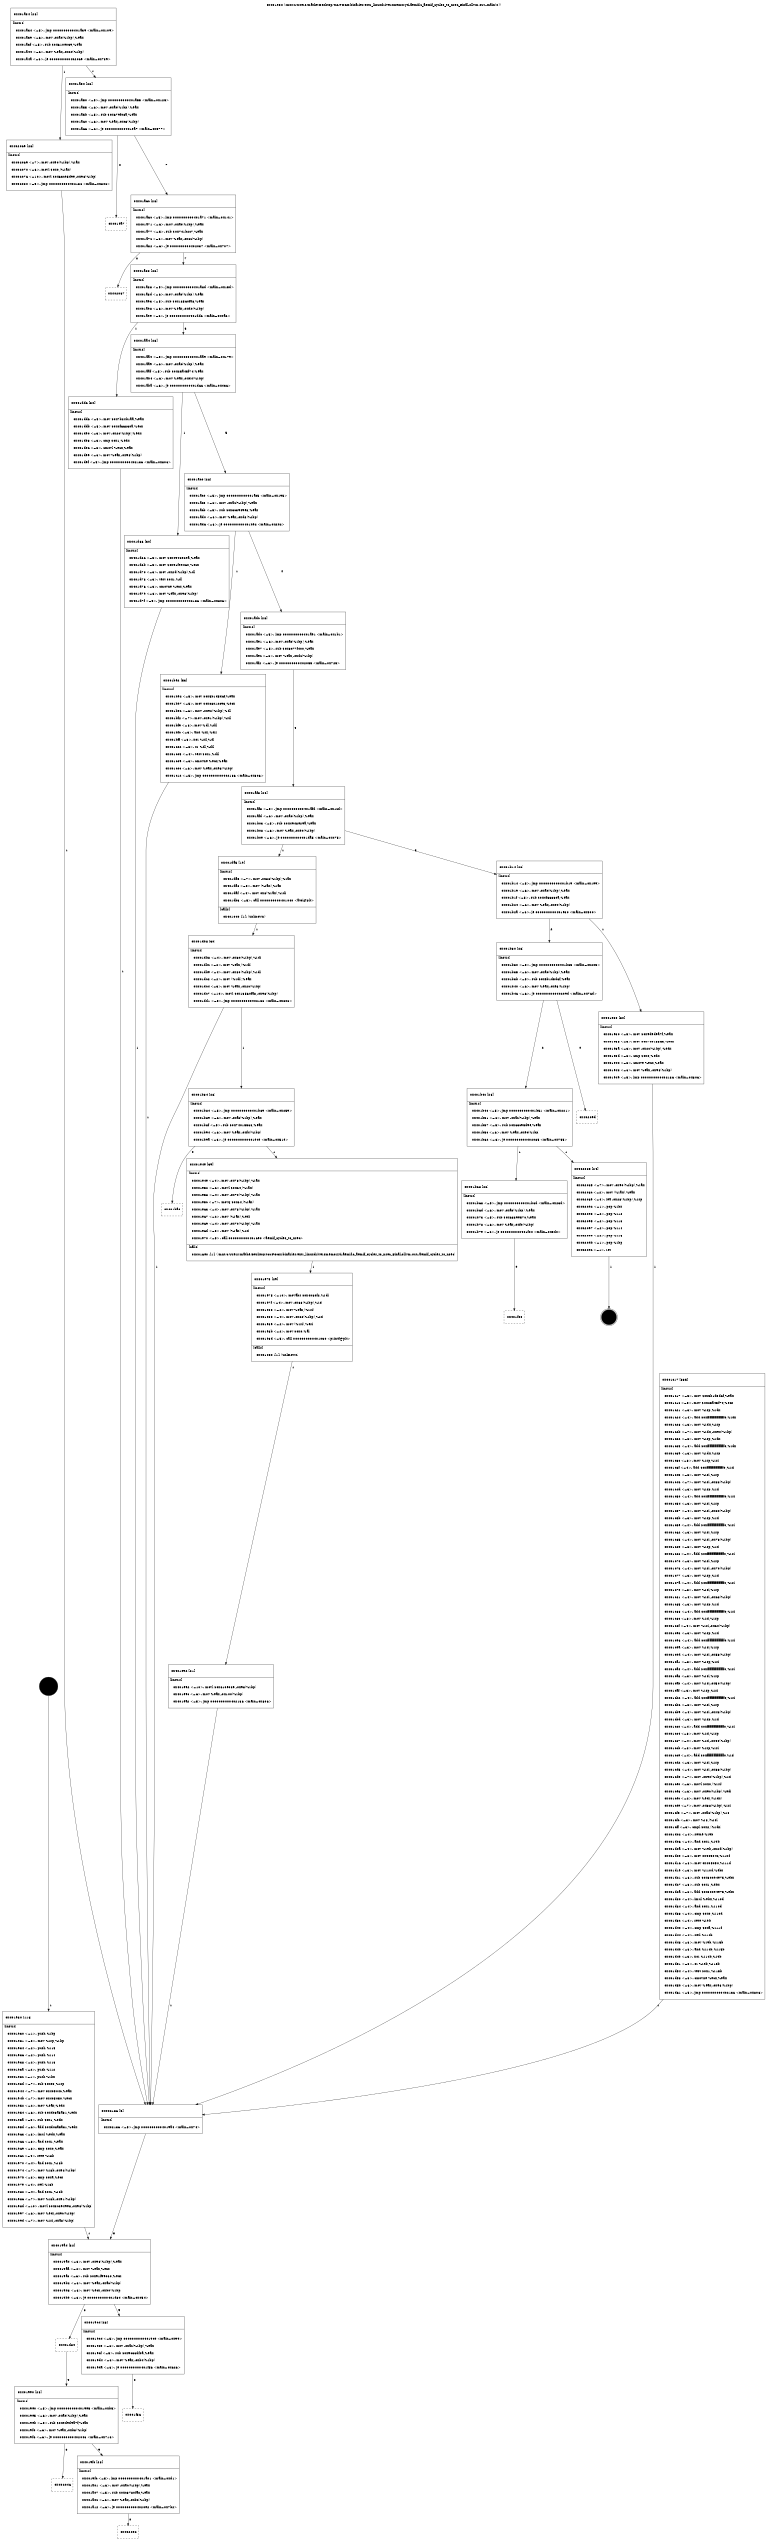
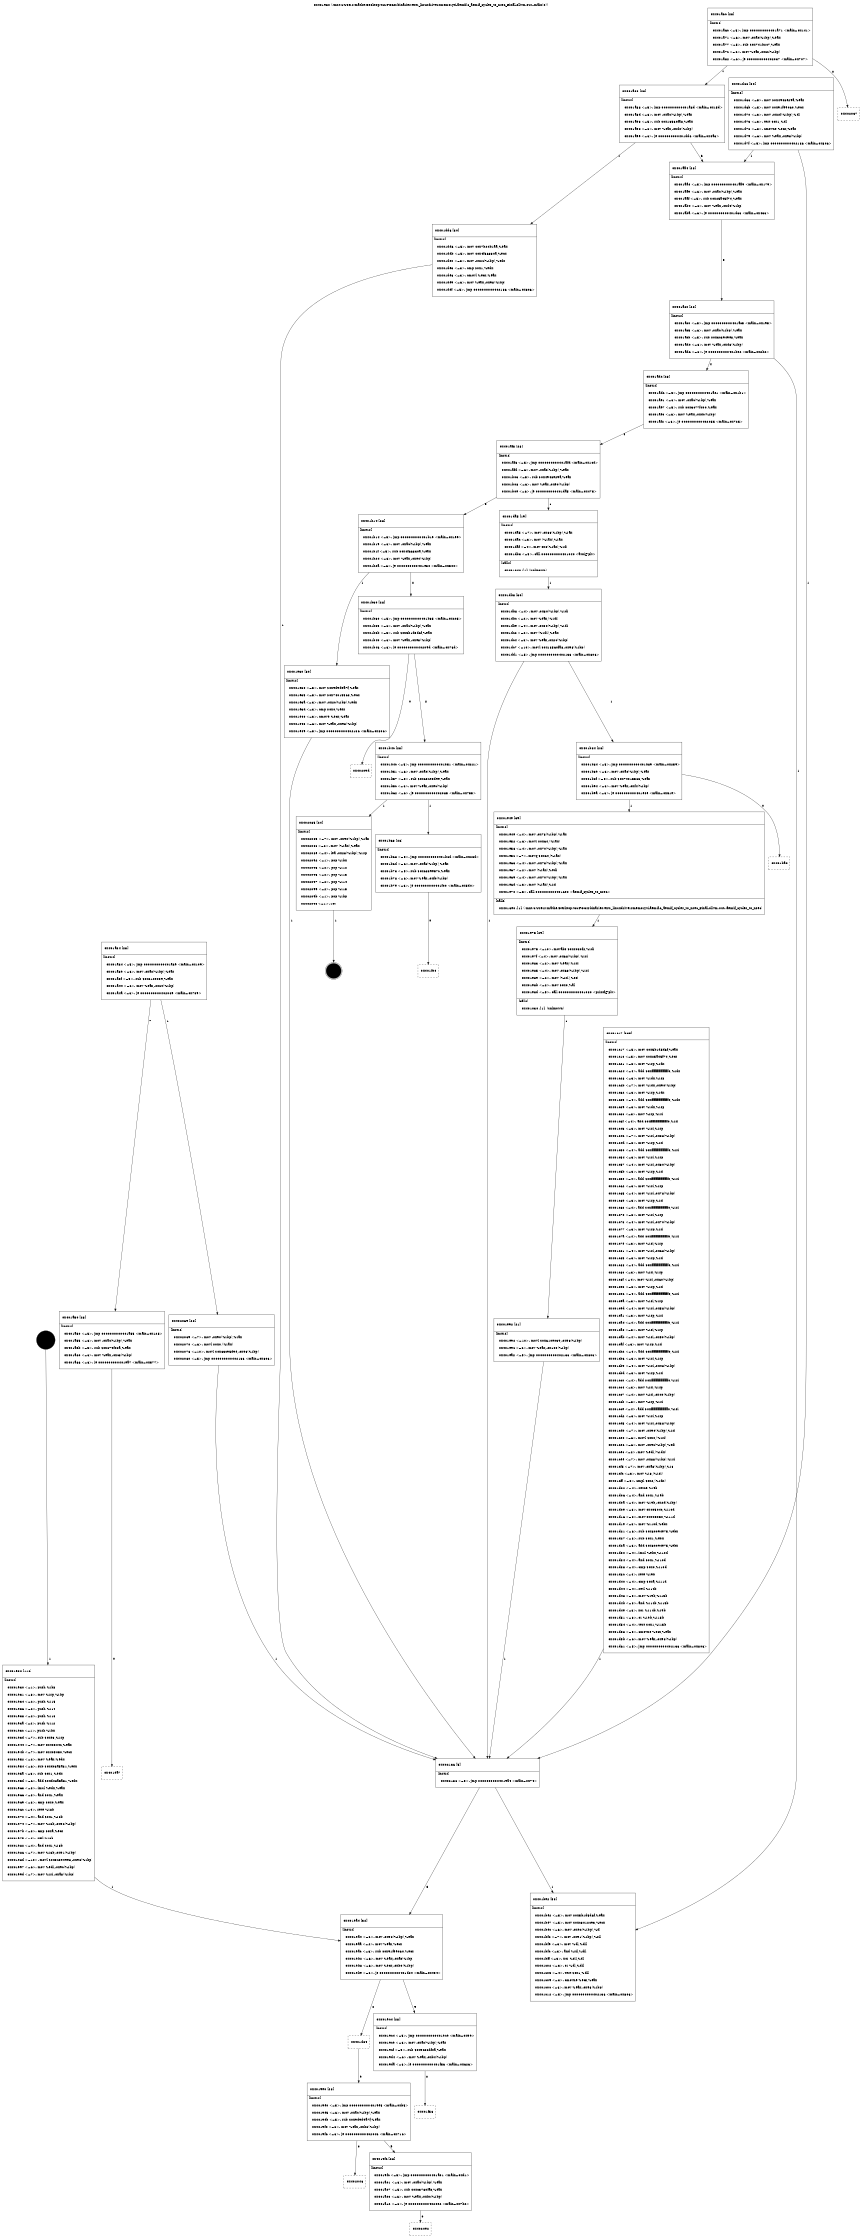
edge "0x401a50 [28]" -> "0x401a6c [28]": removed, label "7"
edge "0x401aa4 [28]" -> "0x401d66 [30]": reversed
edge "0x401be2 [53]" -> "0x402136 [5]": reversed
